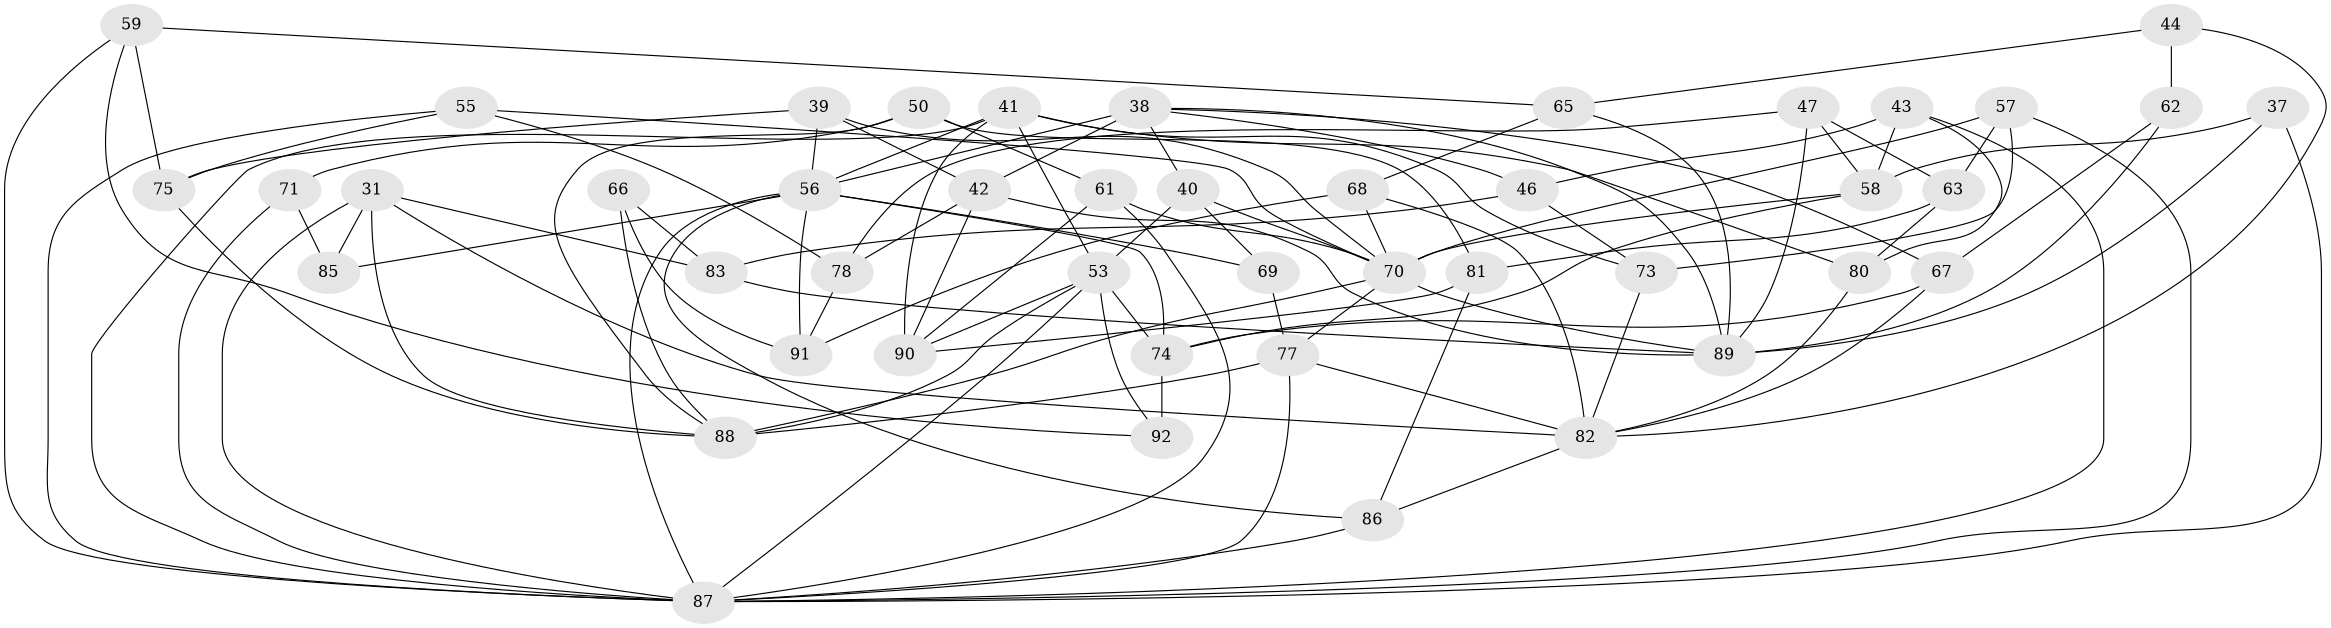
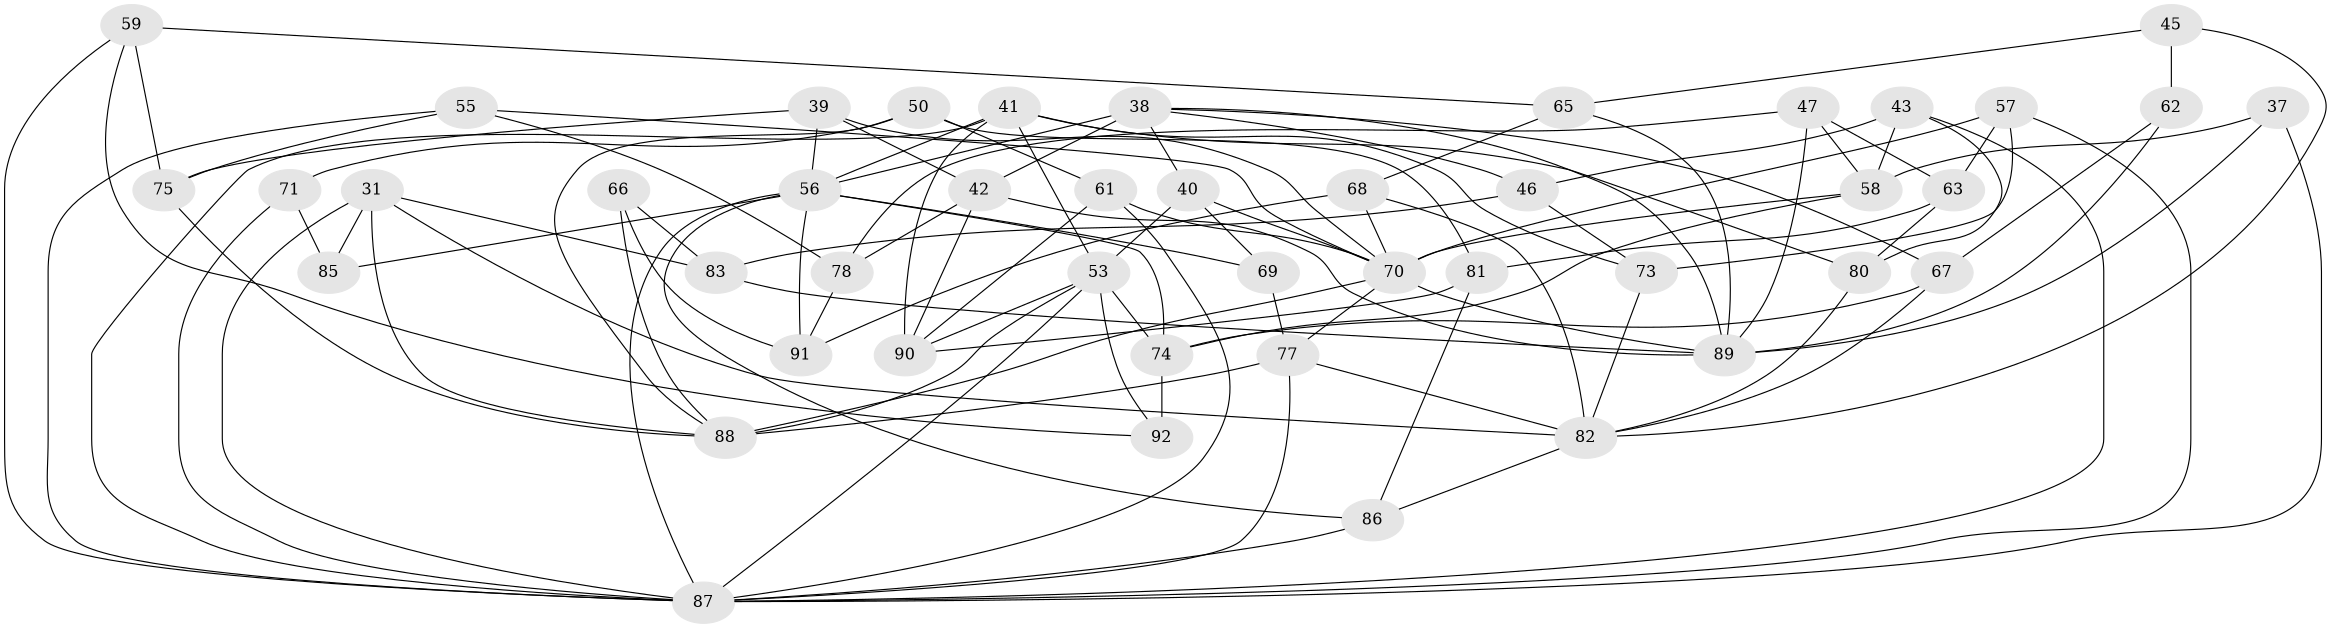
node "44": label "44" -> "45"
